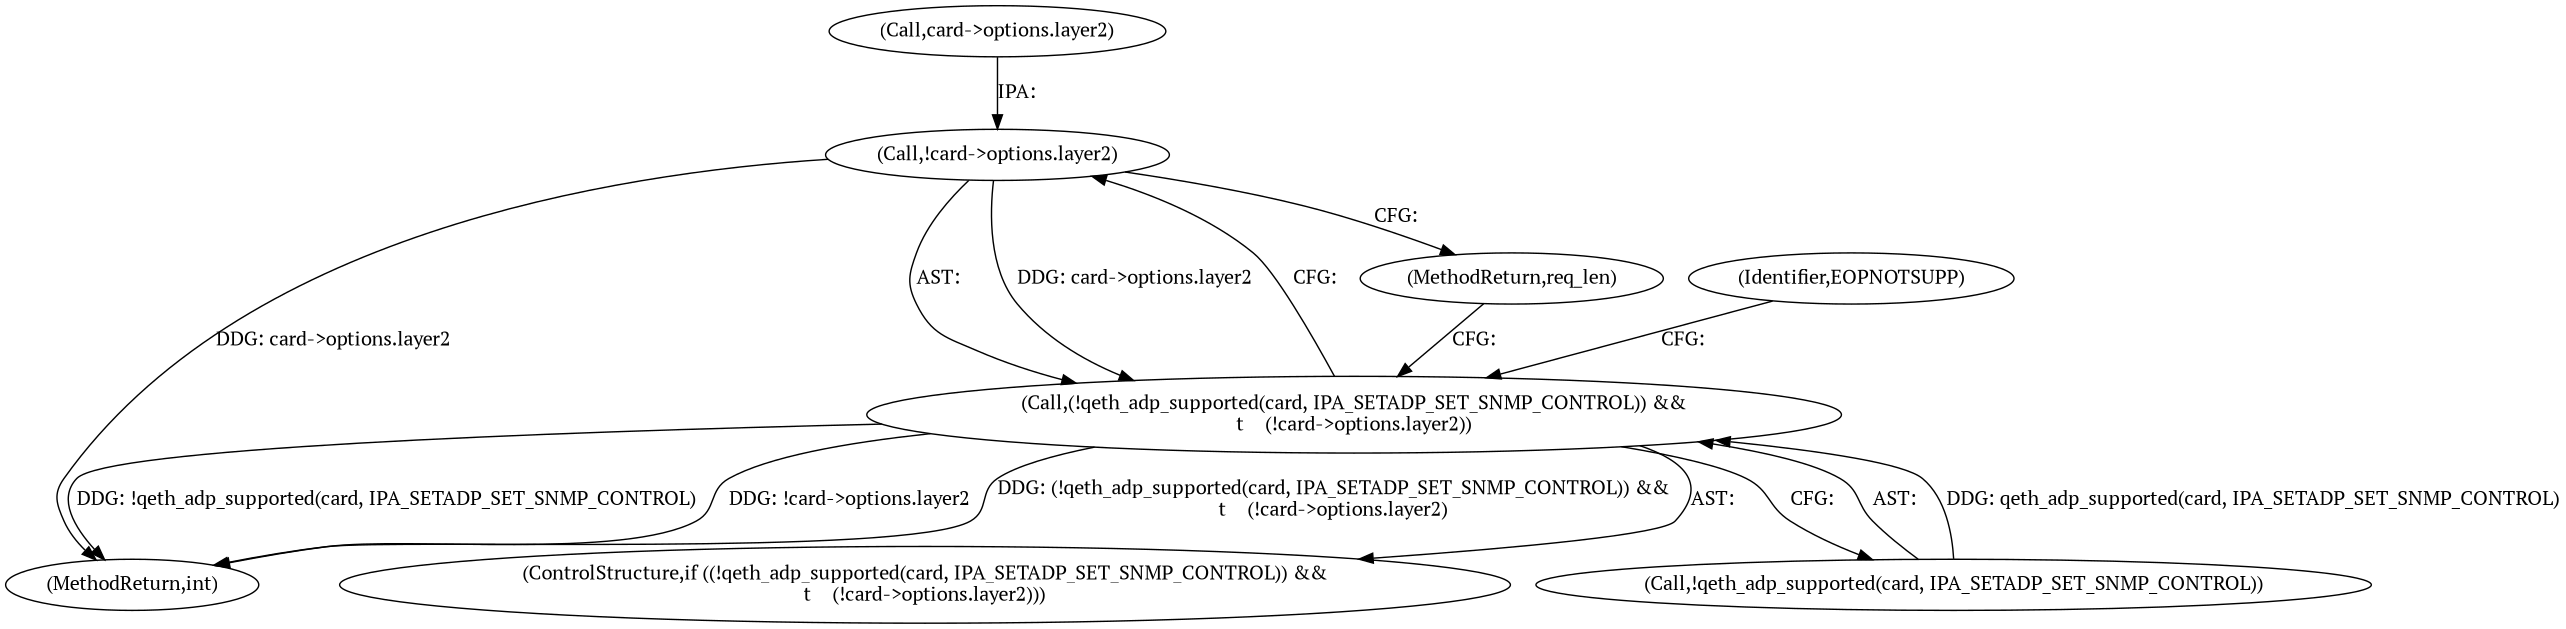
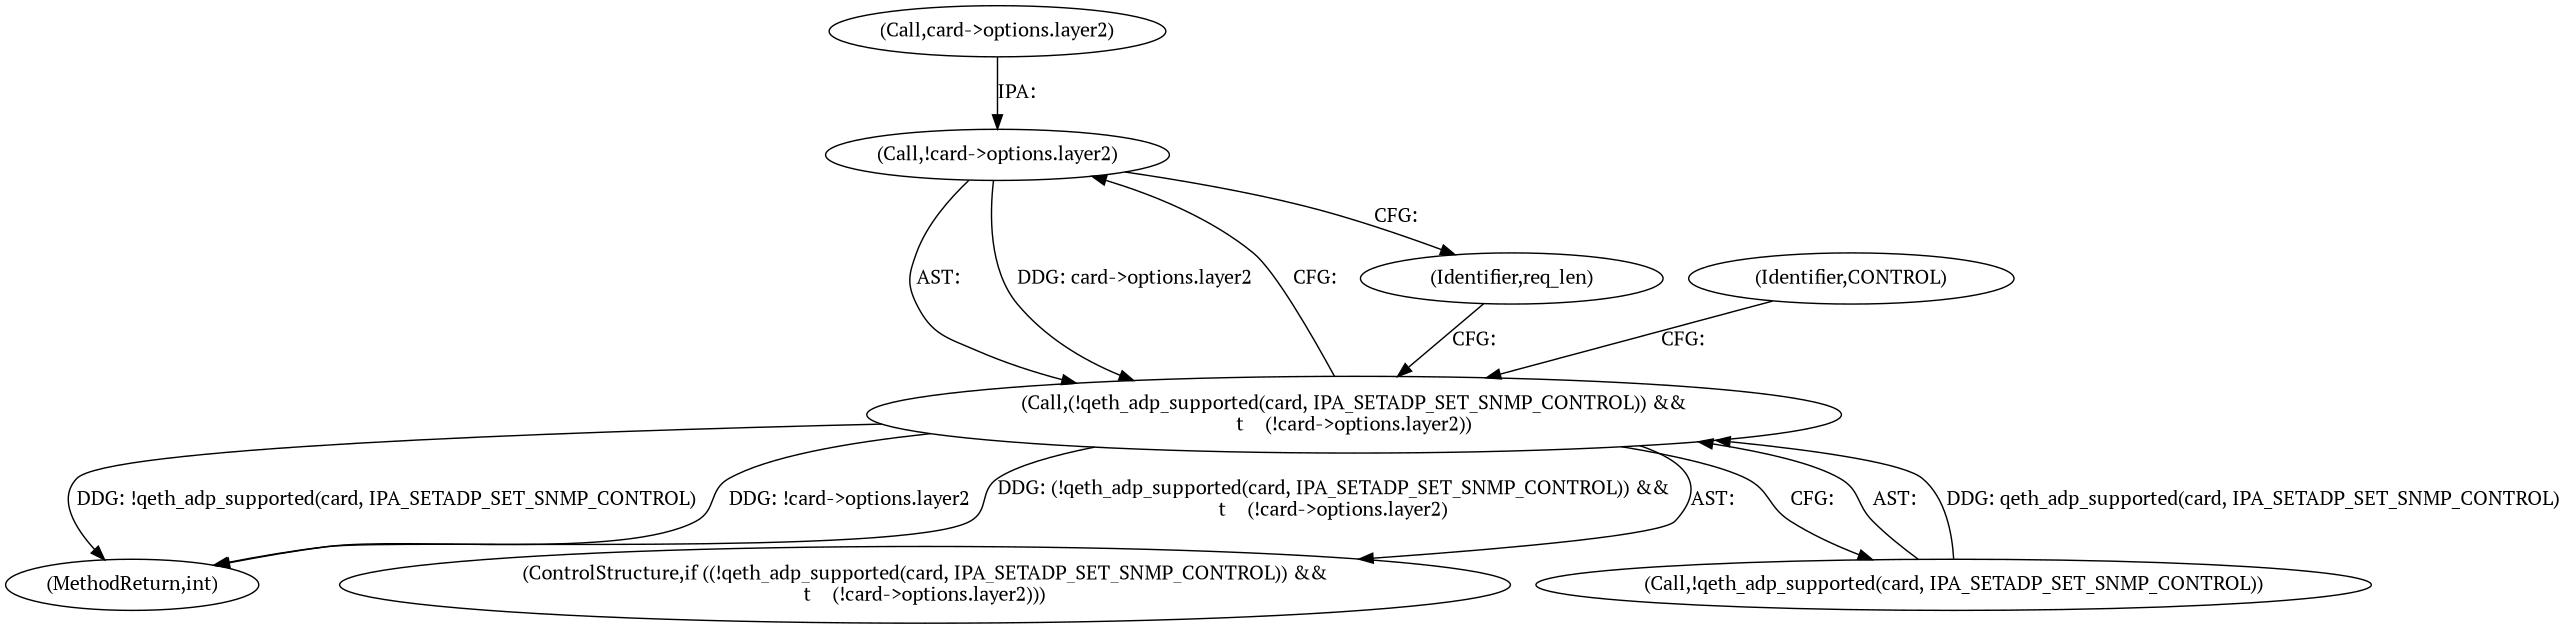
edge "(Call,!card->options.layer2)" -> "(MethodReturn,int)": removed, label "DDG: card->options.layer2"
node "(MethodReturn,req_len)": label "(MethodReturn,req_len)" -> "(Identifier,req_len)"
node "(Identifier,EOPNOTSUPP)": label "(Identifier,EOPNOTSUPP)" -> "(Identifier,CONTROL)"
